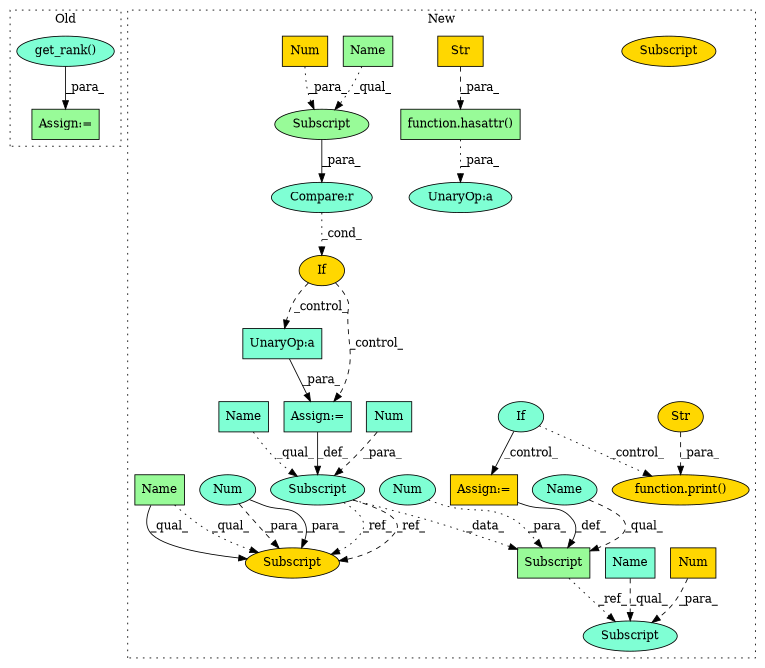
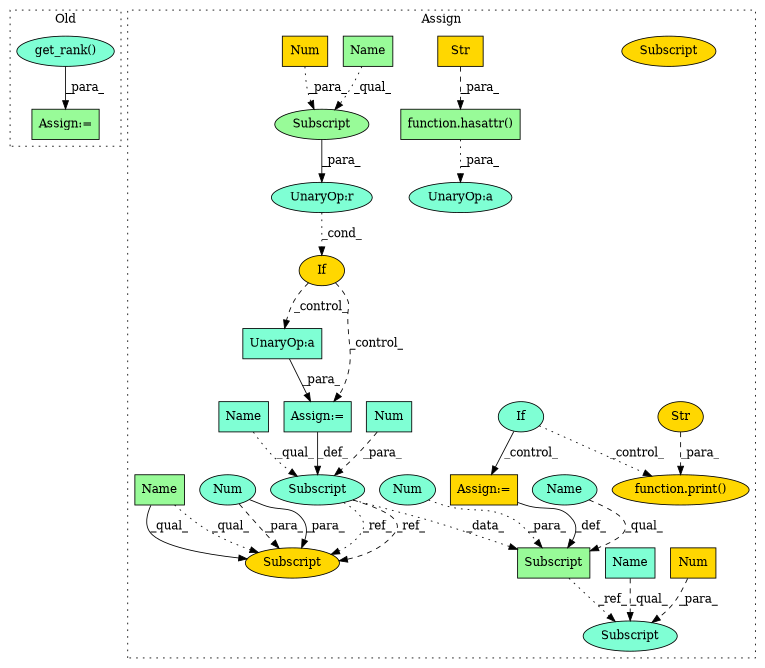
cluster "New": label "New" -> "Assign"
node "Compare:r": label "Compare:r" -> "UnaryOp:r"
